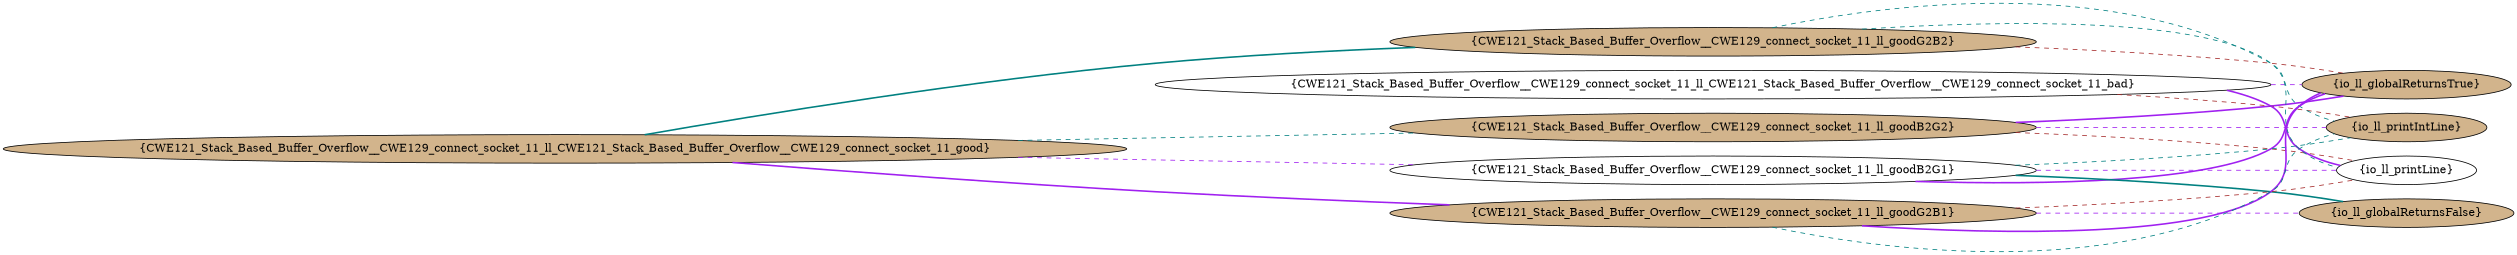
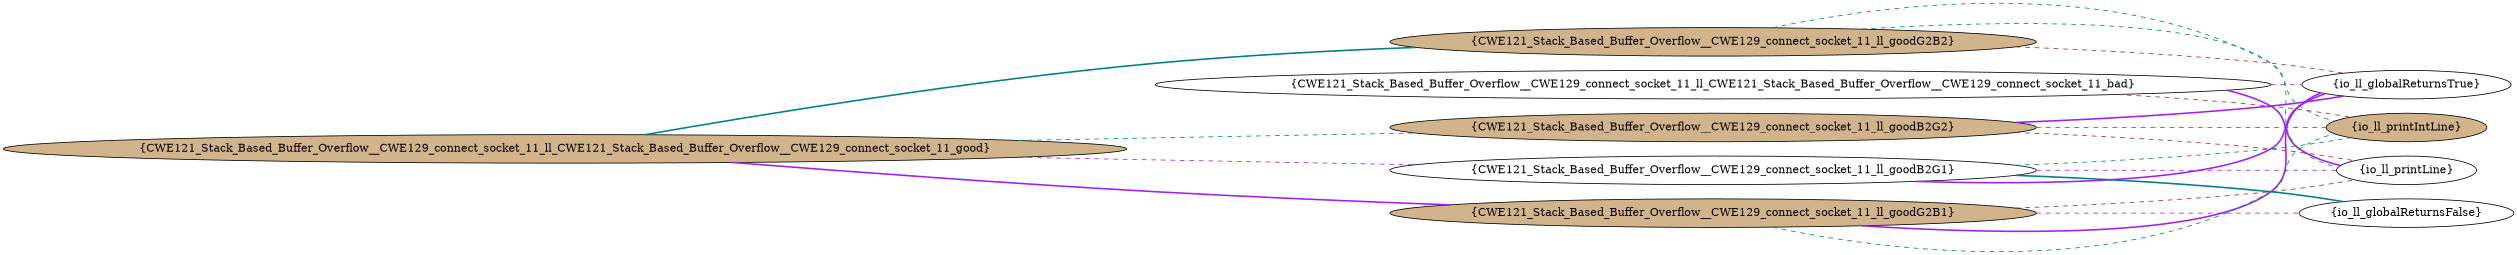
node "{io_ll_globalReturnsTrue}": fillcolor tan -> white
node "{io_ll_globalReturnsFalse}": fillcolor tan -> white
